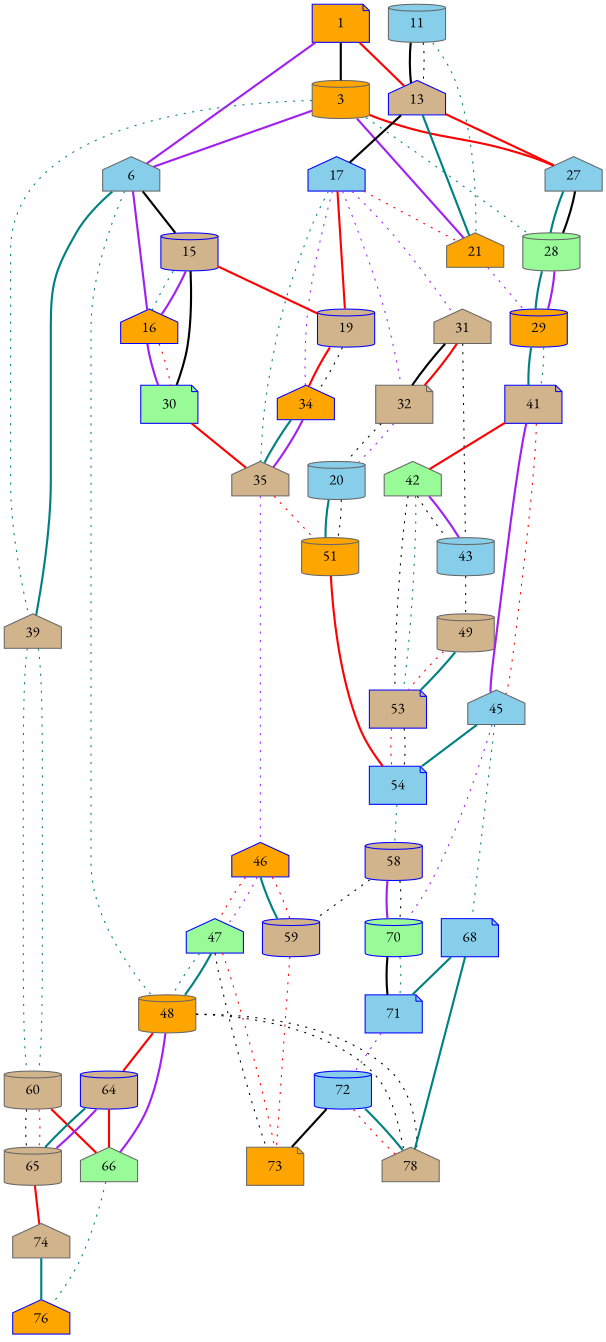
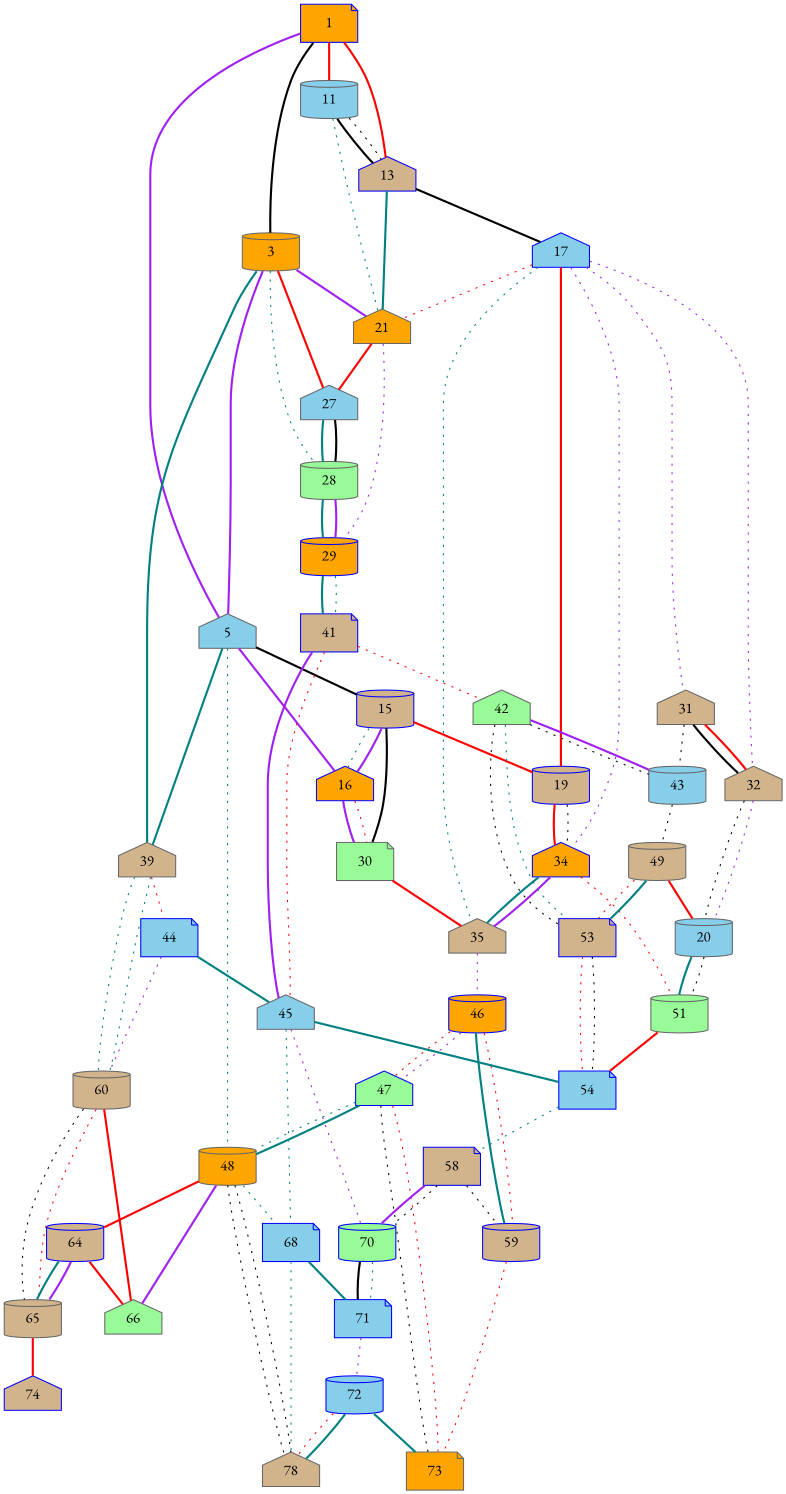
edge "1" -- "11": added
edge "13" -- "27": now "21" -- "27"
node "6": label "6" -> "5"
edge "3" -- "39": style dotted -> bold
node "30": color blue -> gray40
node "32": shape note -> house
edge "41" -- "42": style bold -> dotted
edge "35" -- "51": now "34" -- "51"
node "51": fillcolor orange -> palegreen
node "46": shape house -> cylinder
node "58": shape cylinder -> note
edge "49" -- "20": added
node "44": added
edge "68" -- "78": style bold -> dotted
edge "72" -- "73": color black -> teal
edge "48" -- "68": added
node "74": color gray40 -> blue
node "76": removed
